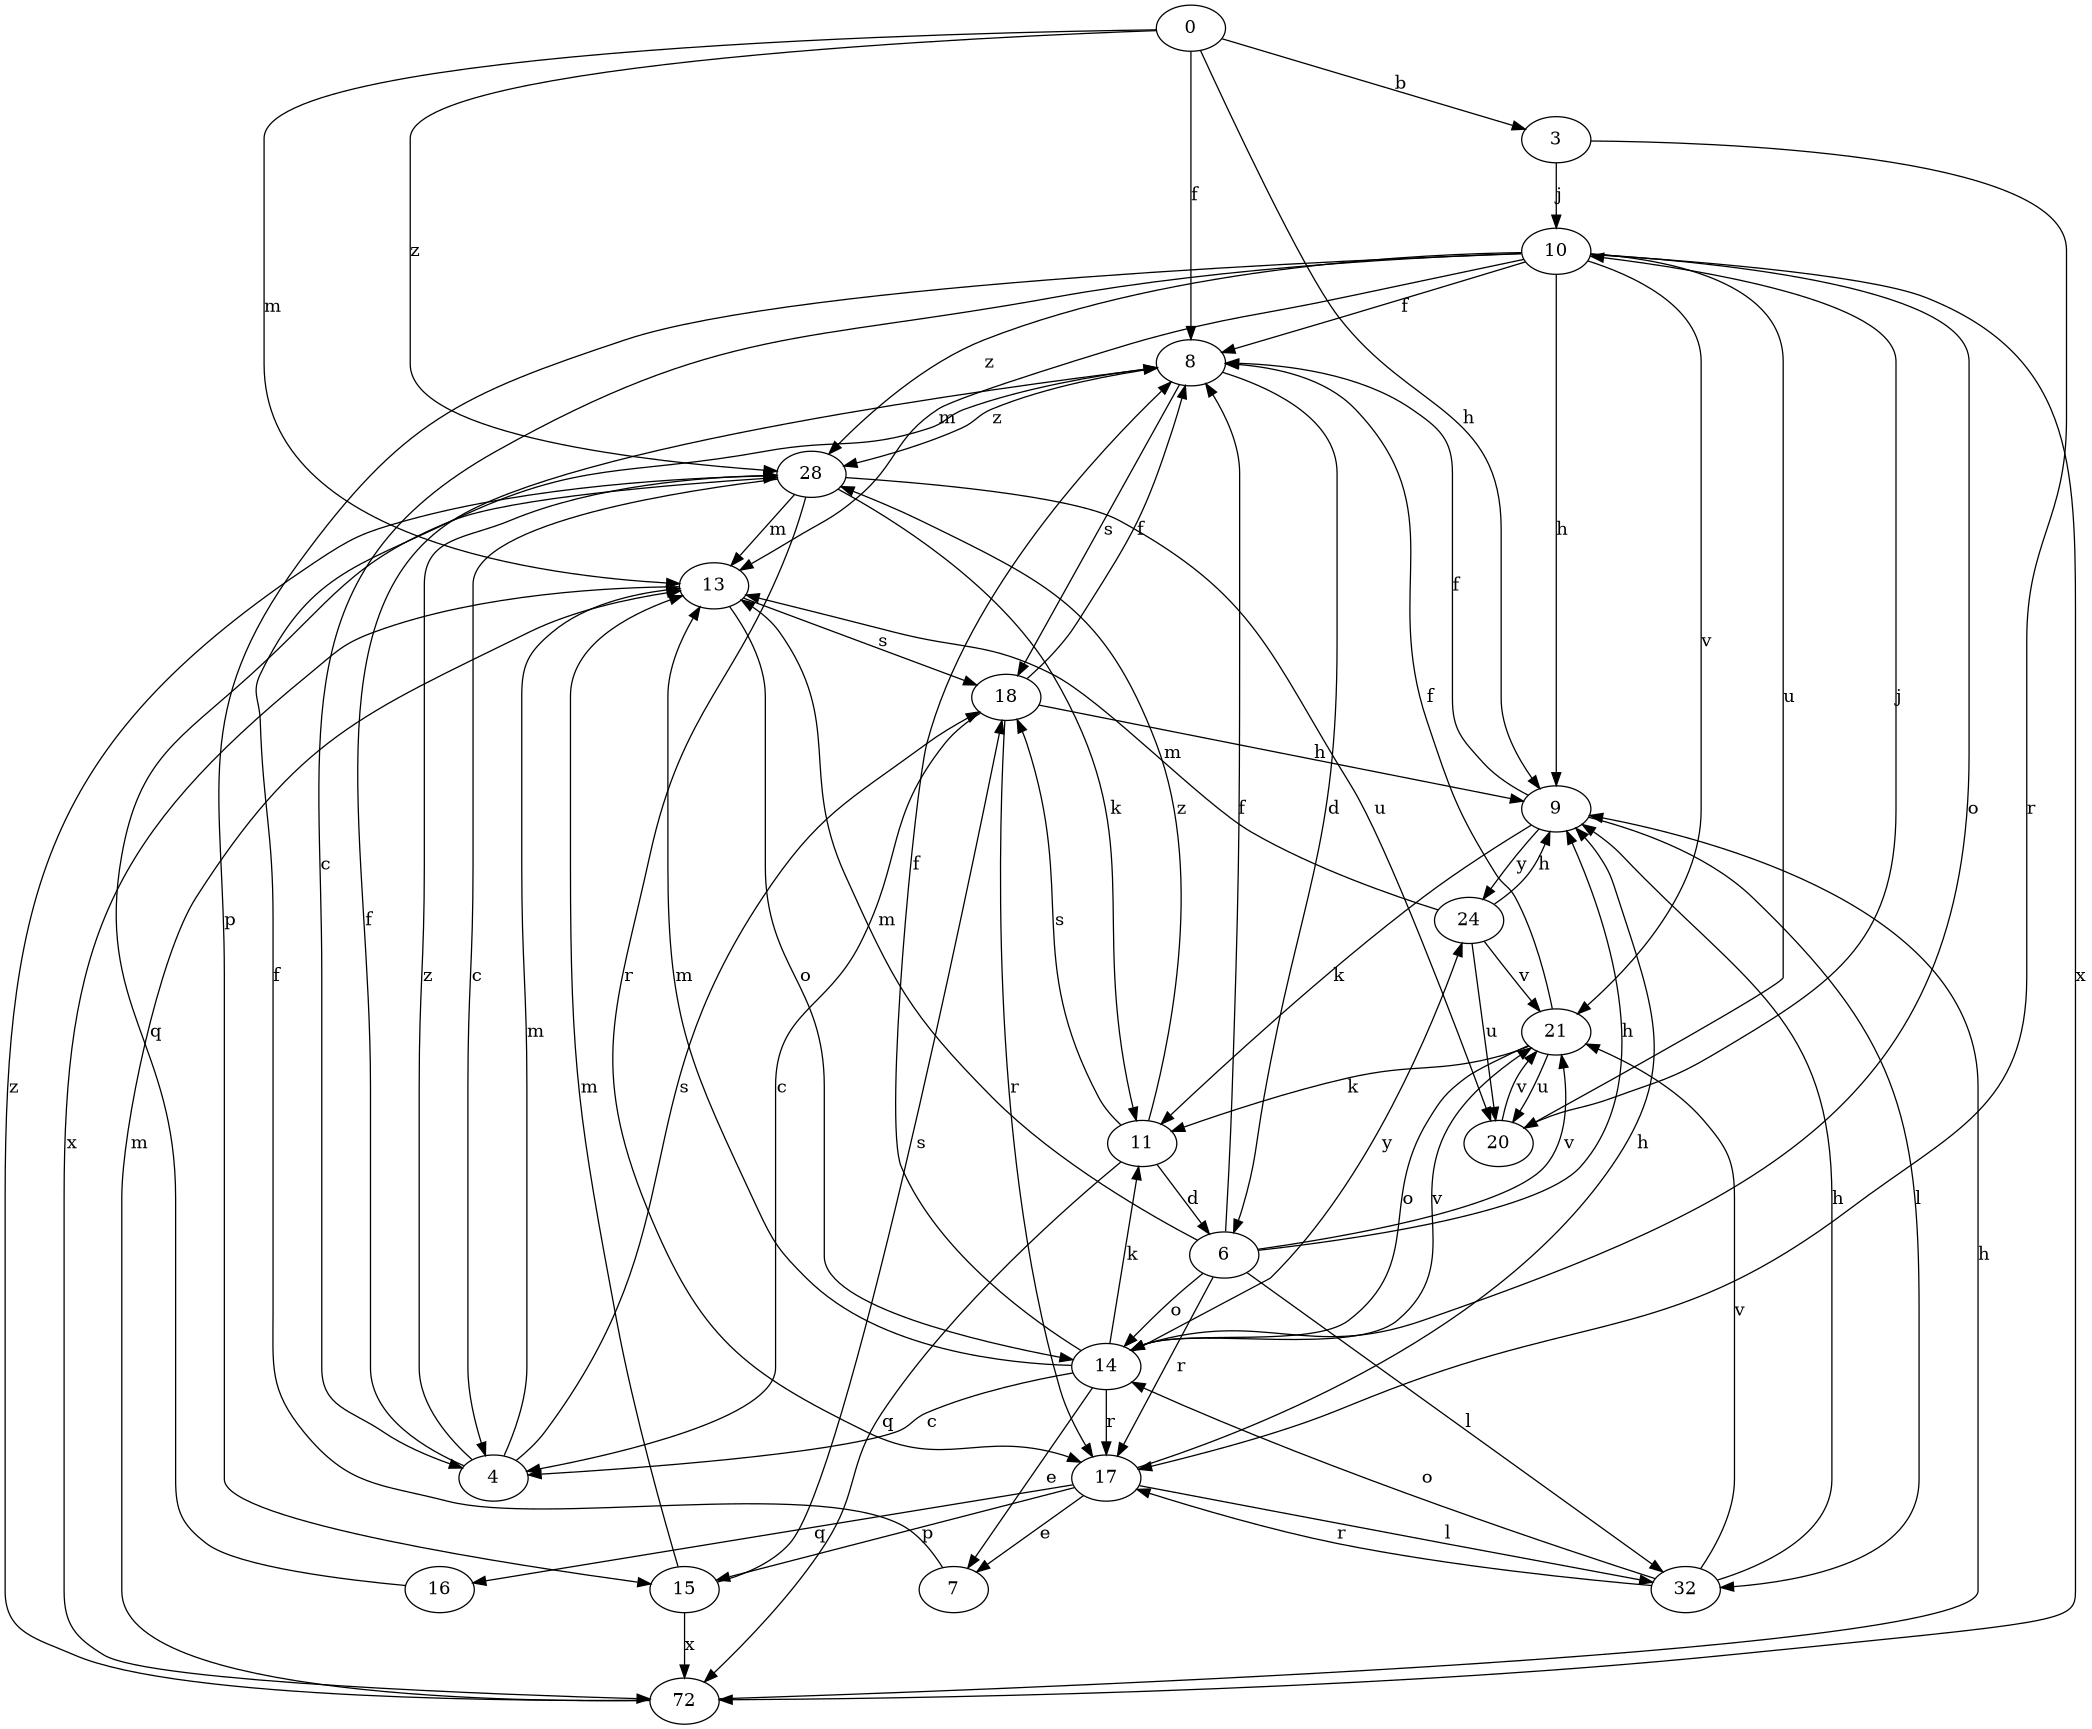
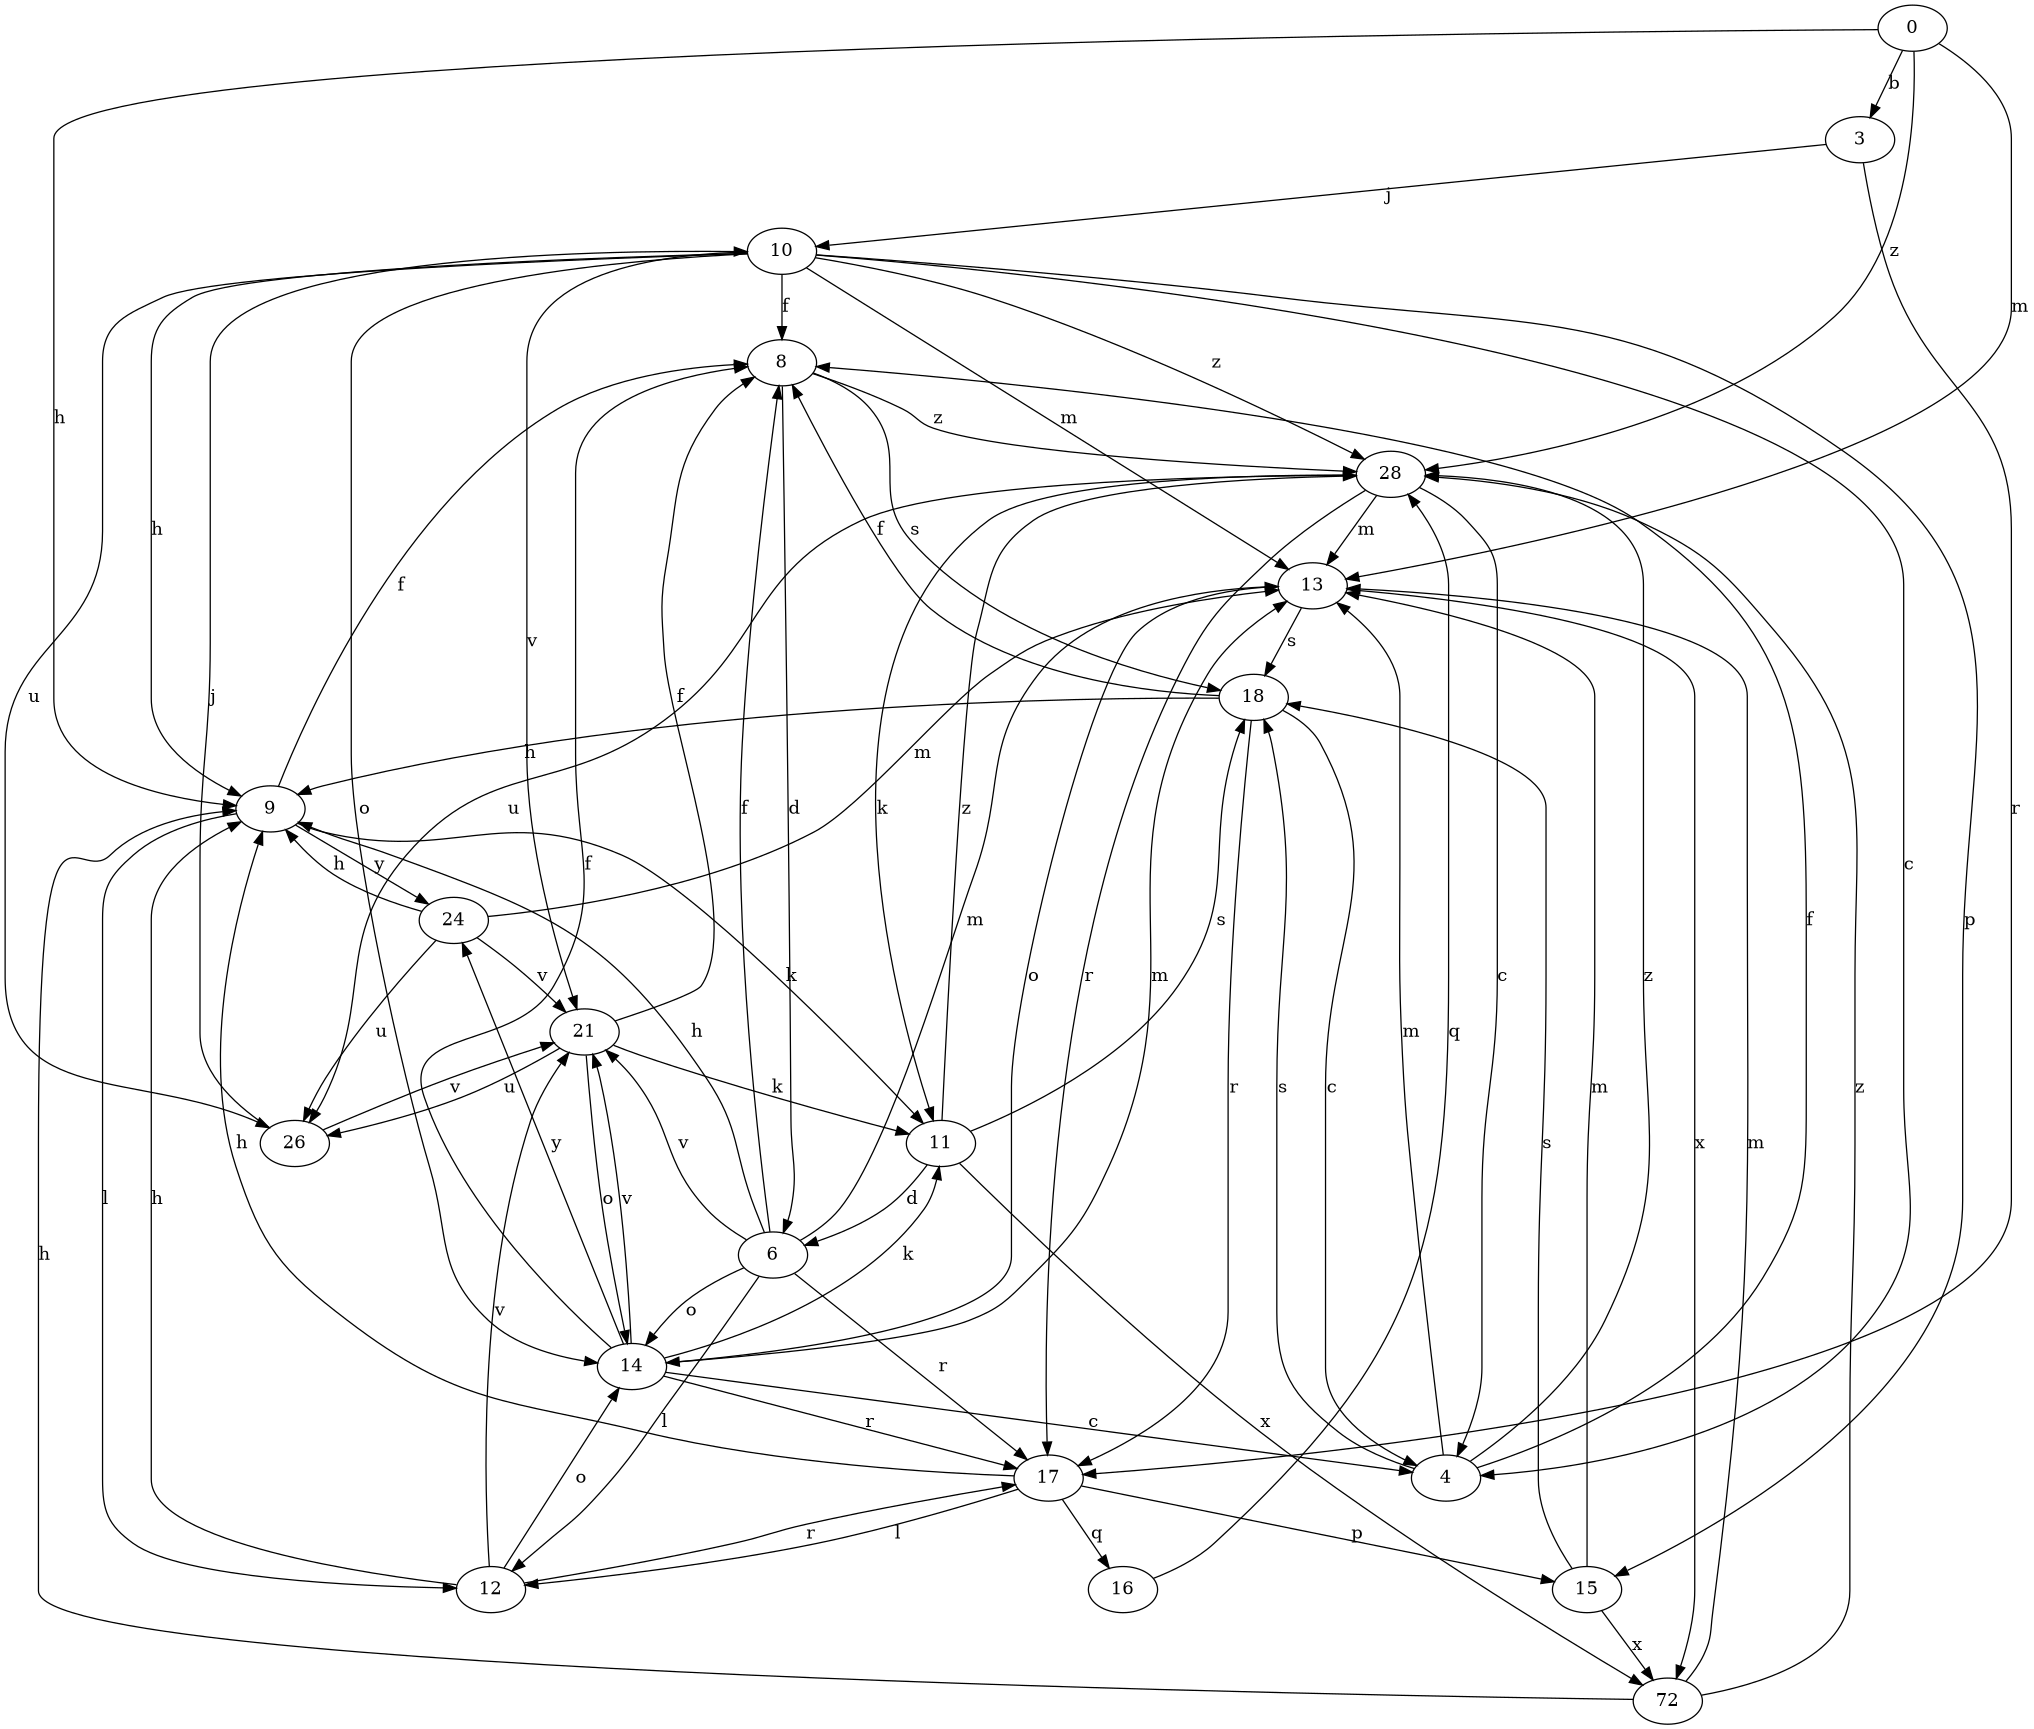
edge "0" -> "8": removed, label "f"
node "20": label "20" -> "26"
edge "11" -> "72": label "q" -> "x"
edge "10" -> "72": removed, label "x"
node "7": removed
node "32": label "32" -> "12"
